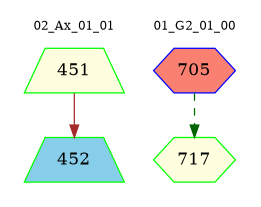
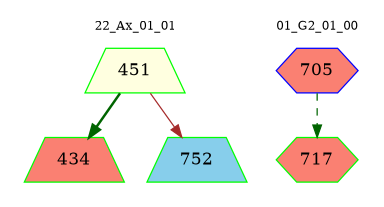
cluster "02_Ax_01_01": label "02_Ax_01_01" -> "22_Ax_01_01"
node "434": added
node "452": label "452" -> "752"
node "717": fillcolor lightyellow -> salmon
